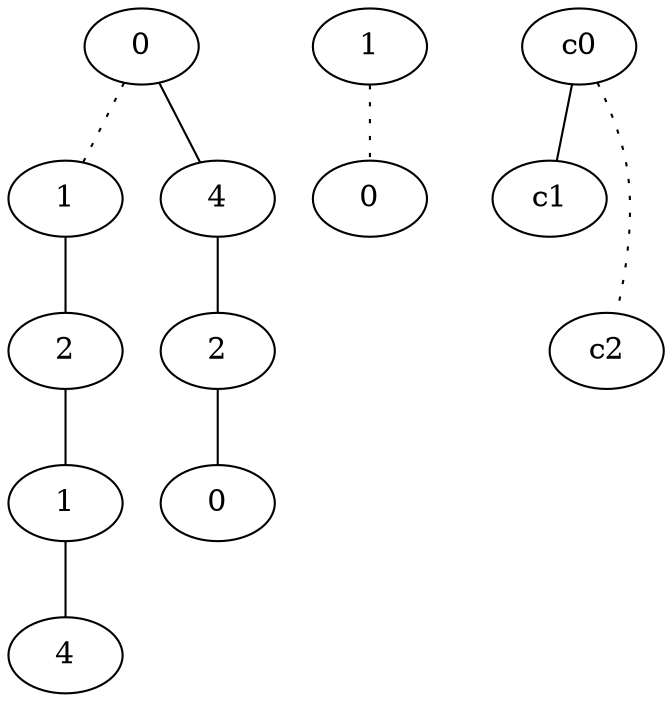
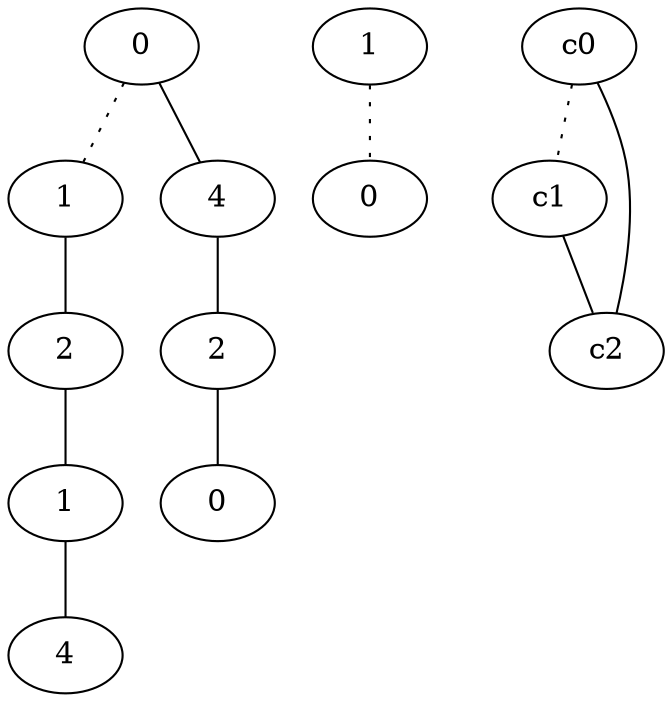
edge "c0" -- "c1": style solid -> dotted
edge "c0" -- "c2": style dotted -> solid
edge "c1" -- "c2": added
